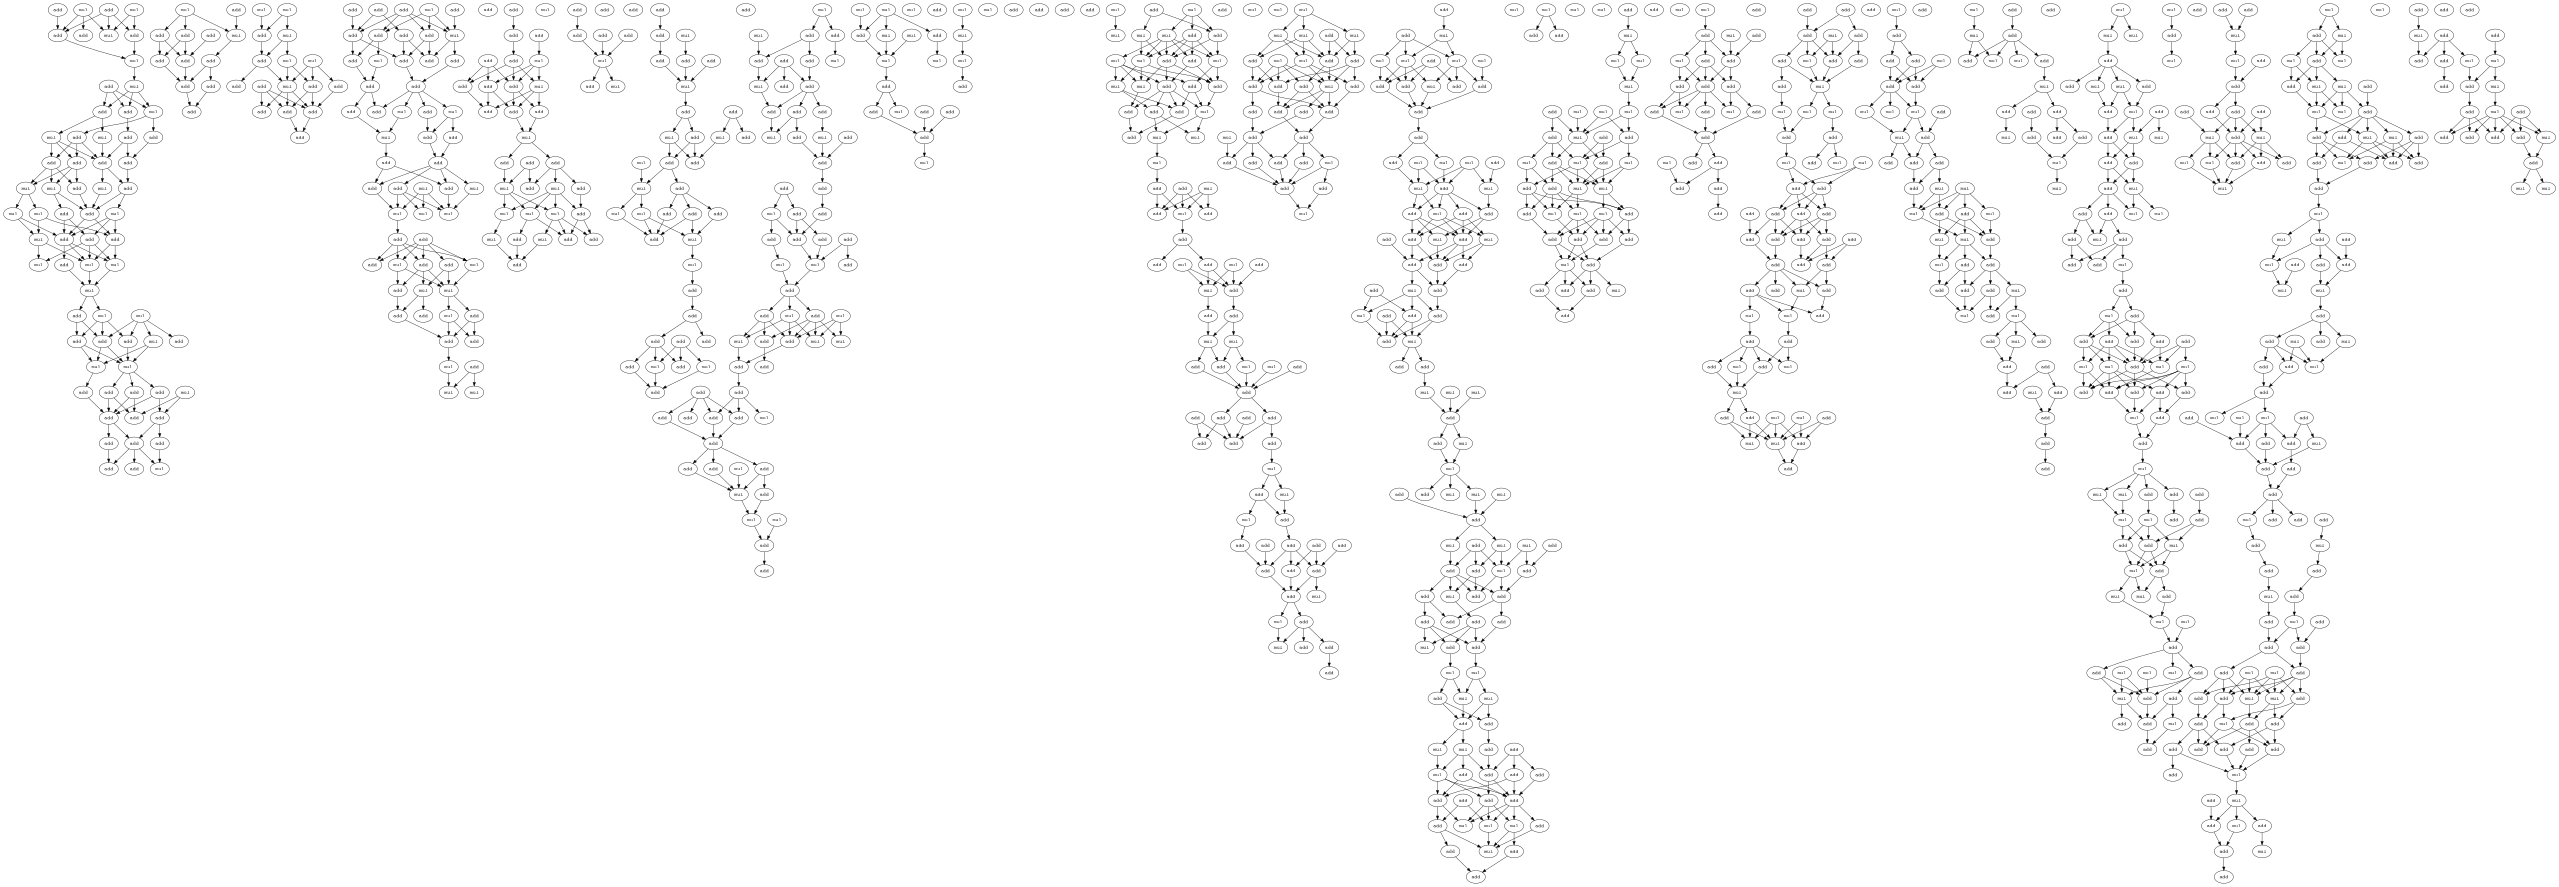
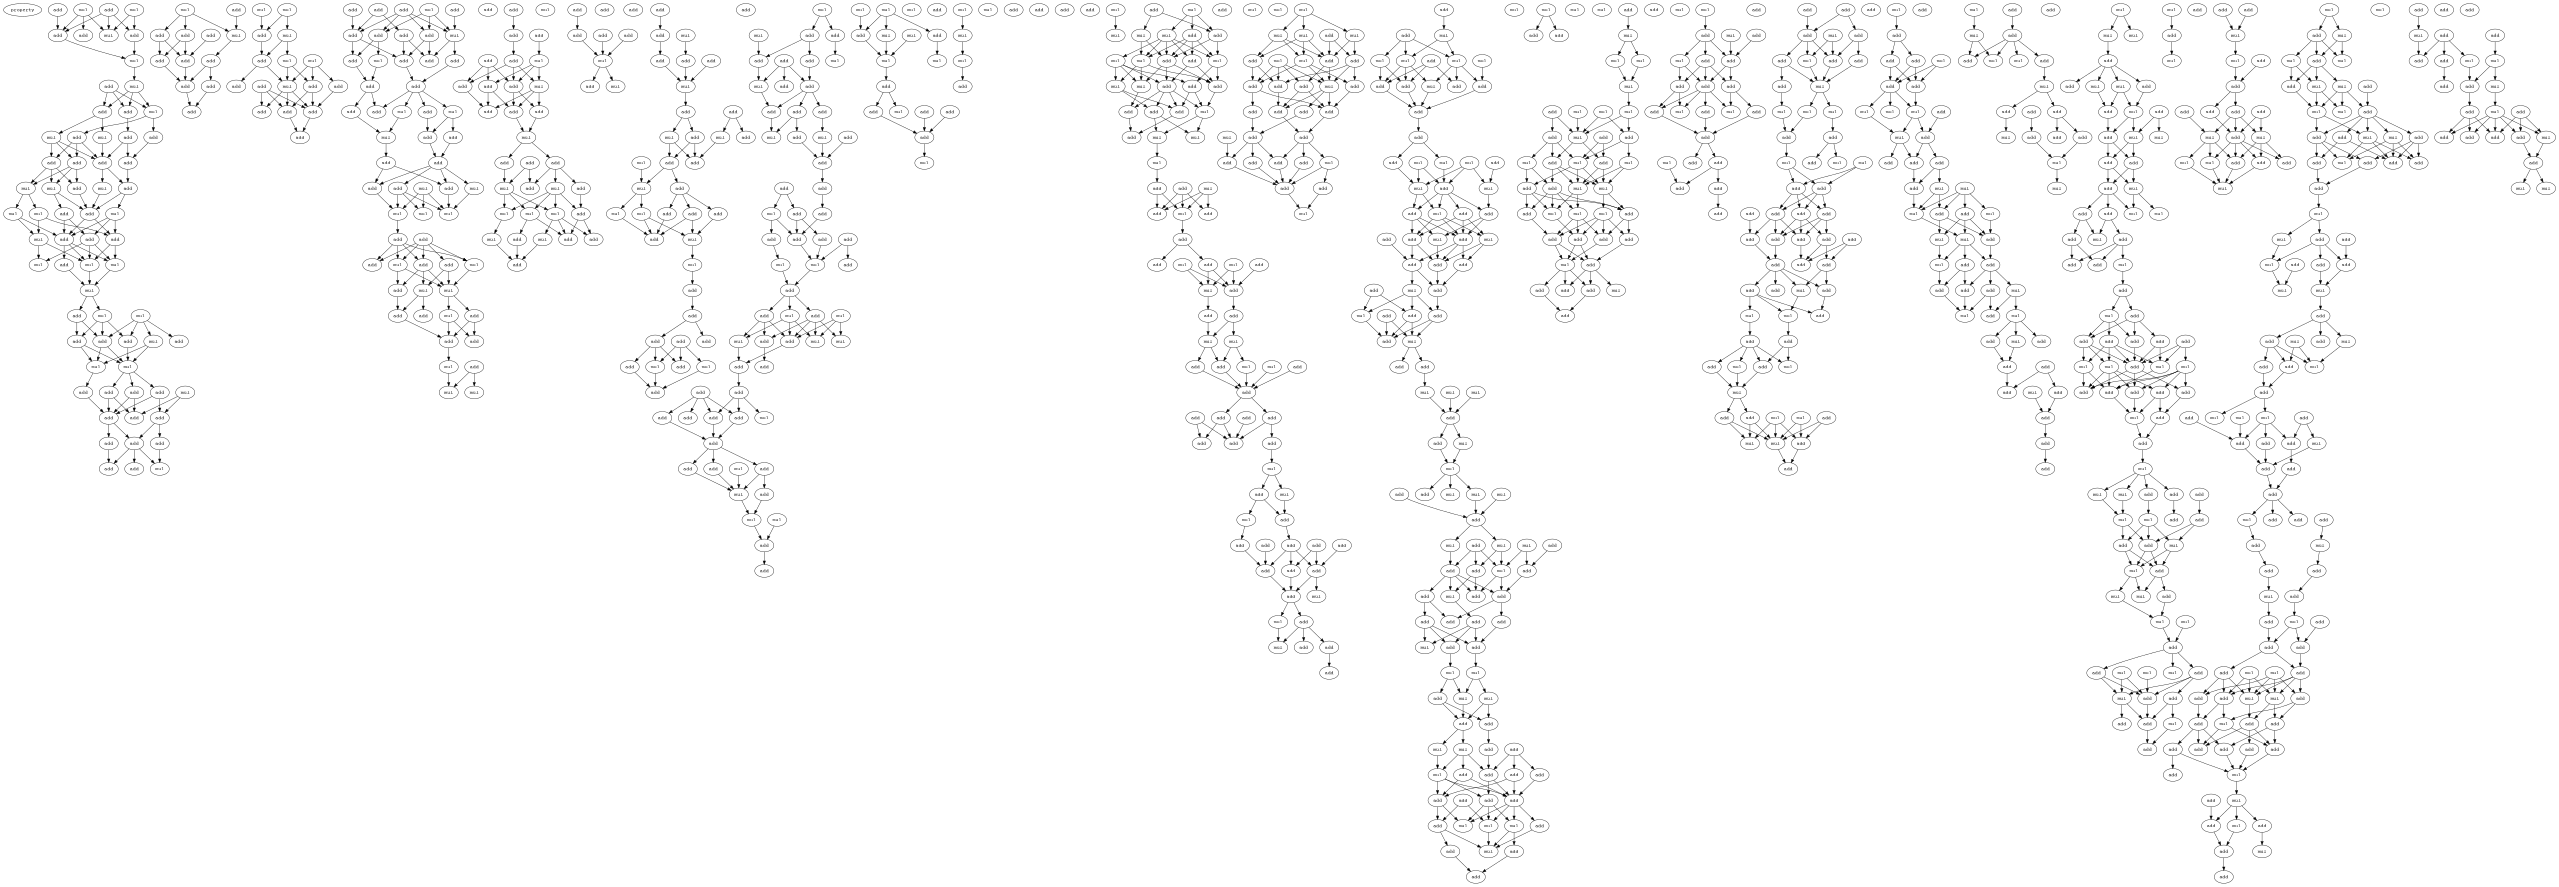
node "property": added
